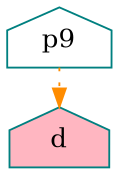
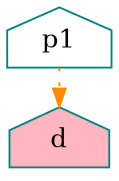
node "p9": label "p9" -> "p1"
